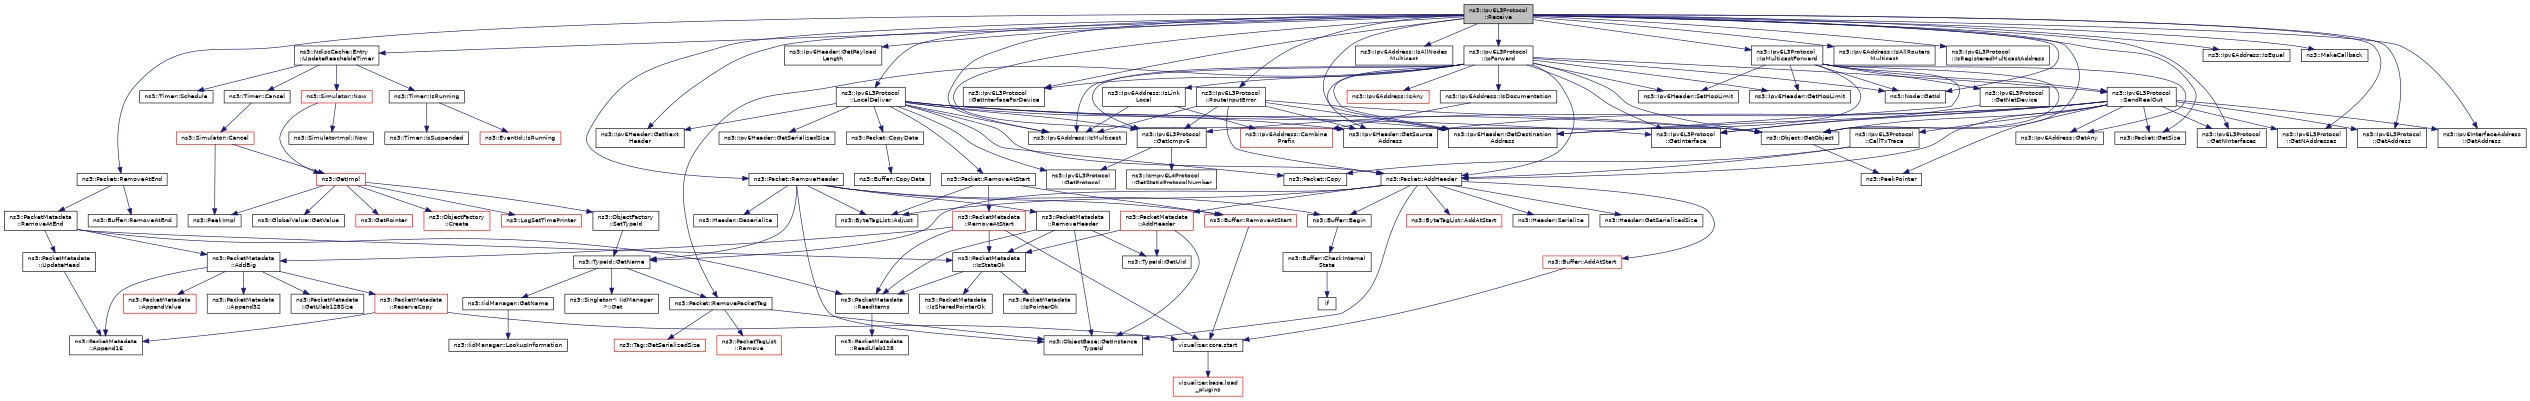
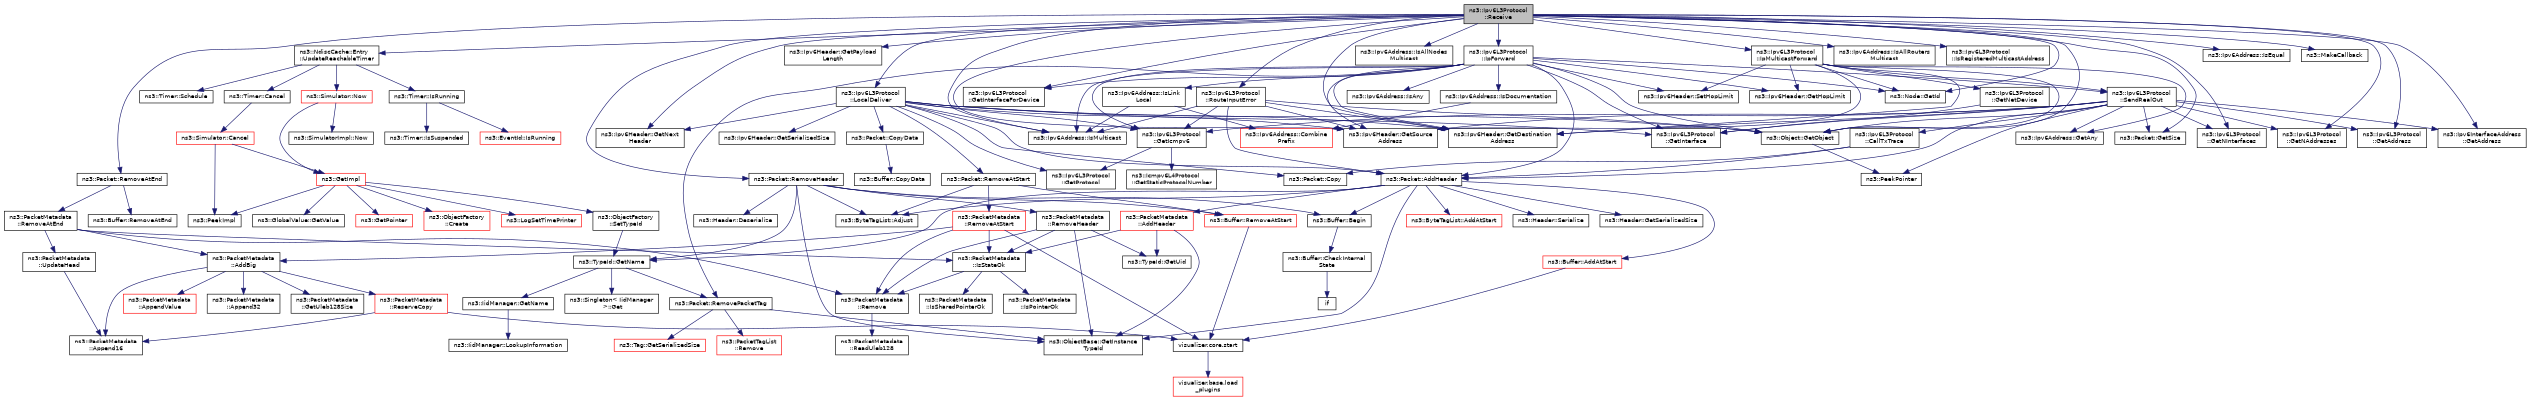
node "ns3::Ipv6Address::IsAny": color red -> black
node "ns3::PacketMetadata ::ReadItems": label "ns3::PacketMetadata ::ReadItems" -> "ns3::PacketMetadata ::Remove"
